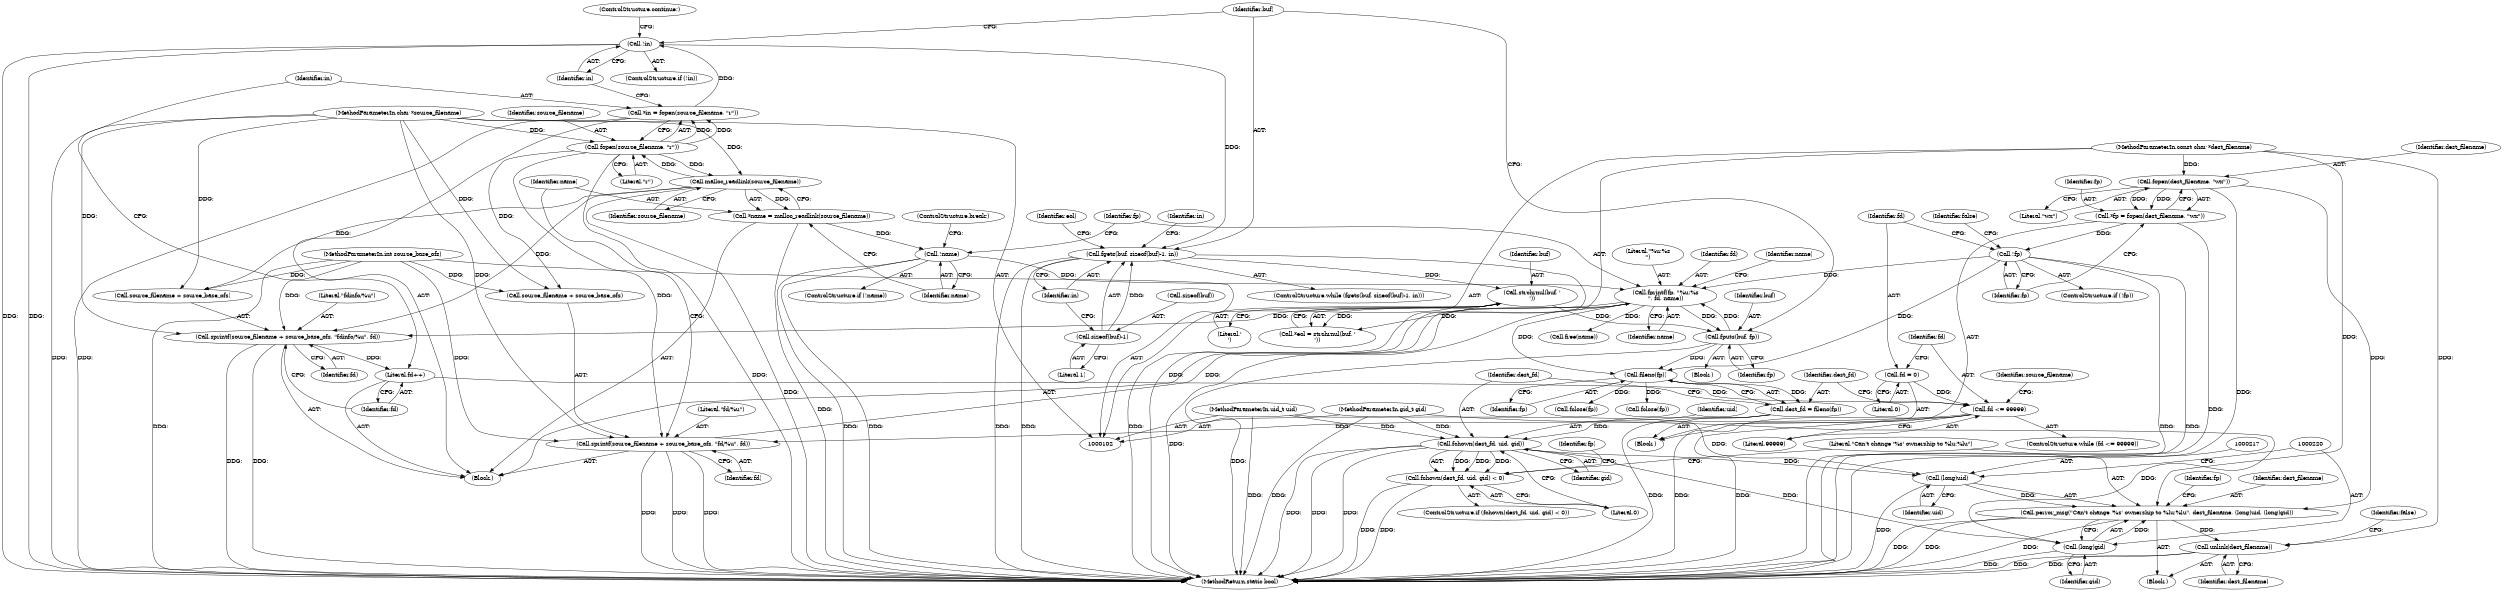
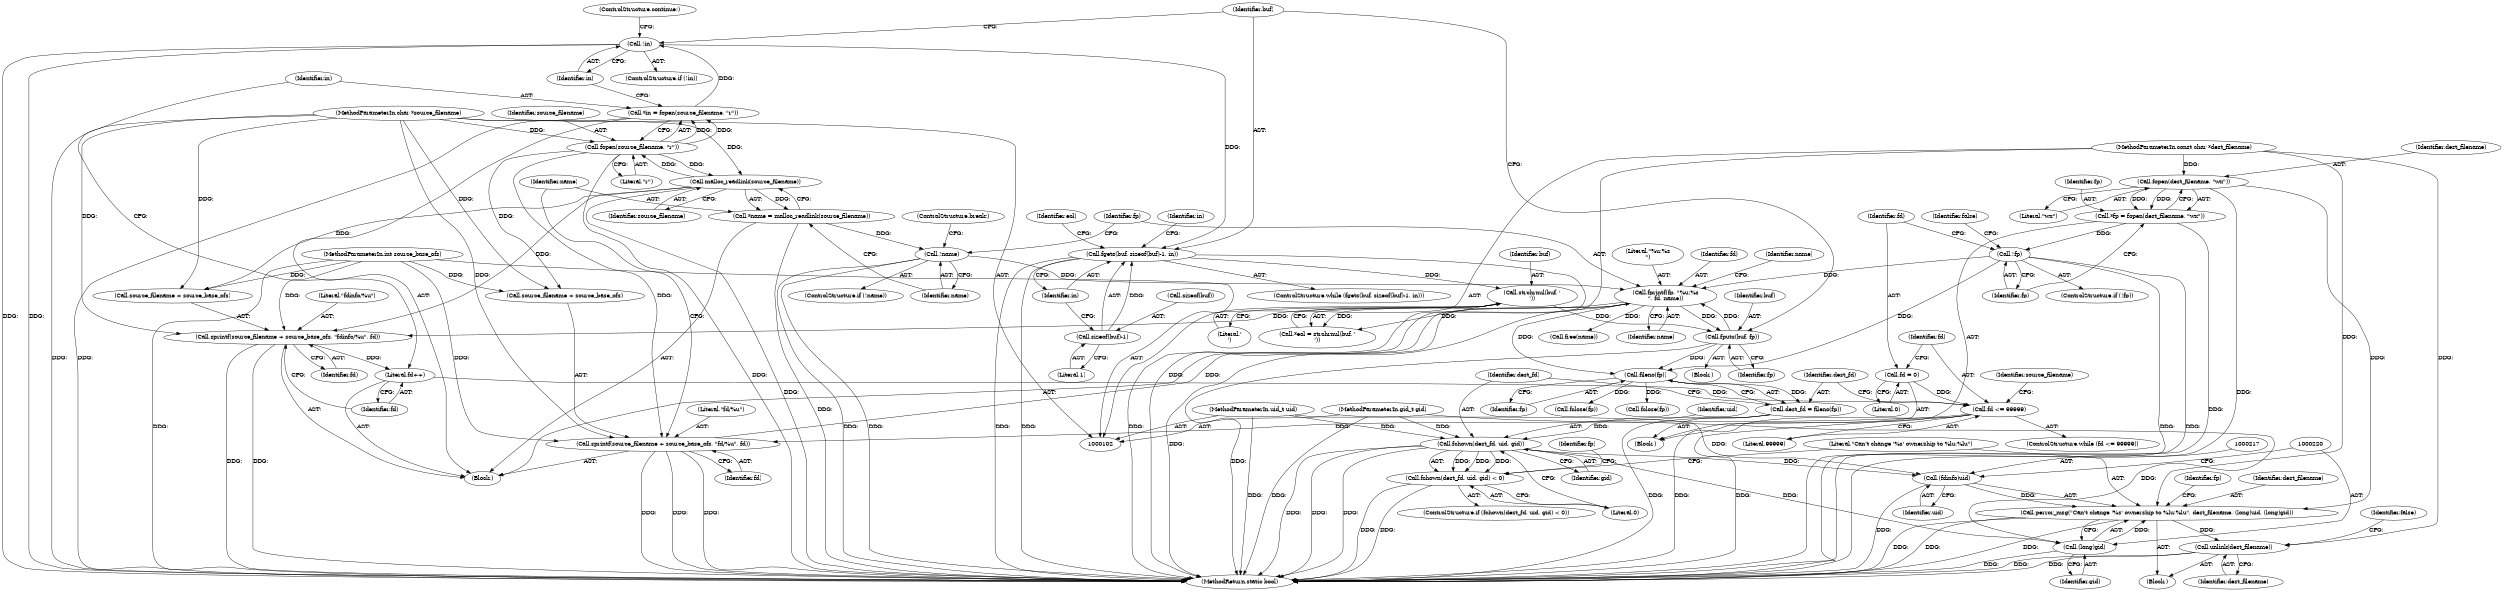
node "(Call,(long)uid)": label "(Call,(long)uid)" -> "(Call,(fdinfo)uid)"
